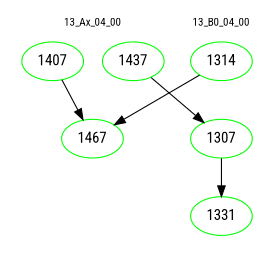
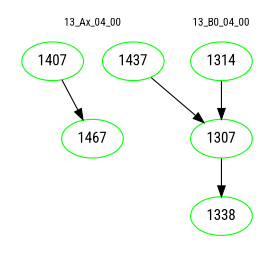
edge "1314" -> "1467": now "1314" -> "1307"
node "1331": label "1331" -> "1338"
